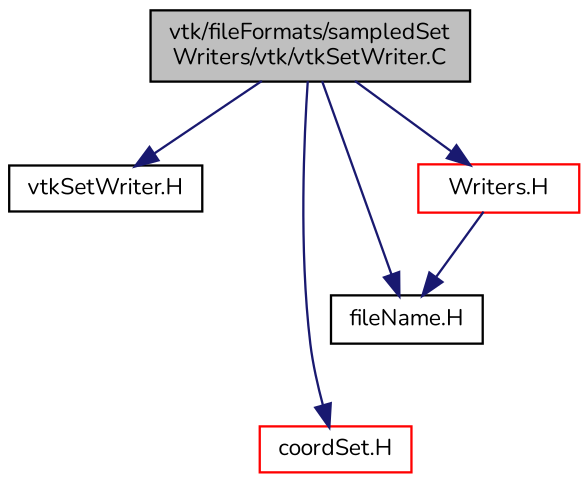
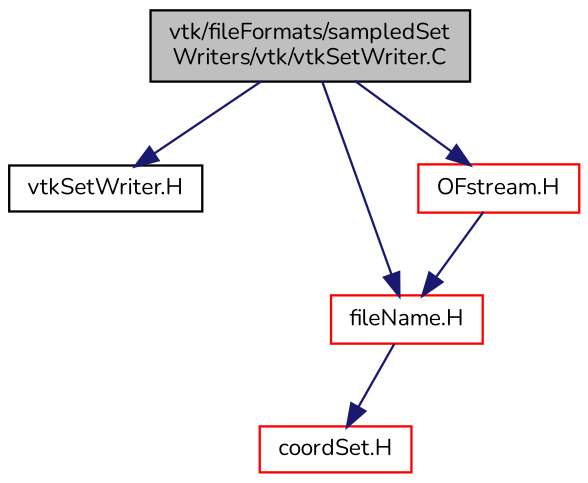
node "Writers.H": label "Writers.H" -> "OFstream.H"
edge "vtk/fileFormats/sampledSet Writers/vtk/vtkSetWriter.C" -> "coordSet.H": now "fileName.H" -> "coordSet.H"
node "fileName.H": color black -> red
